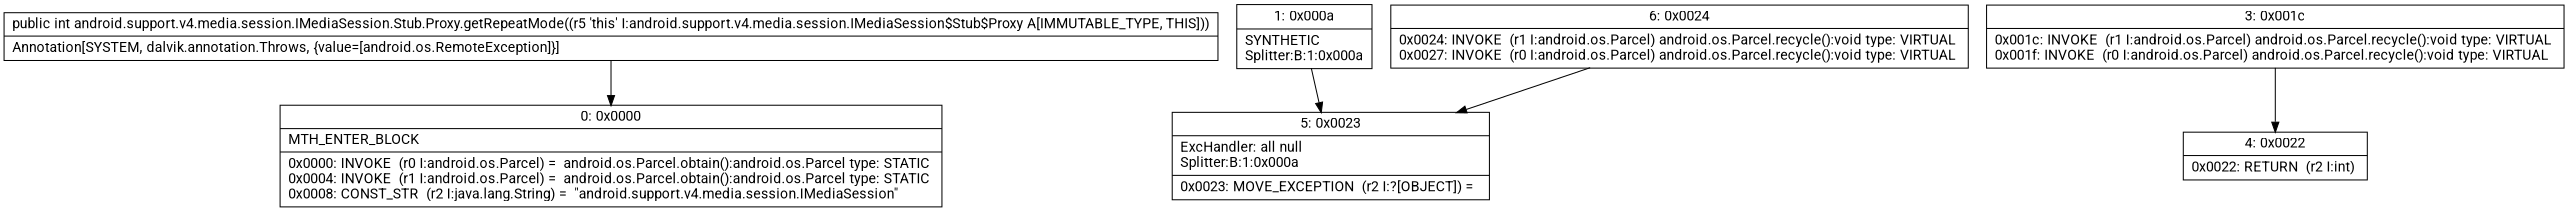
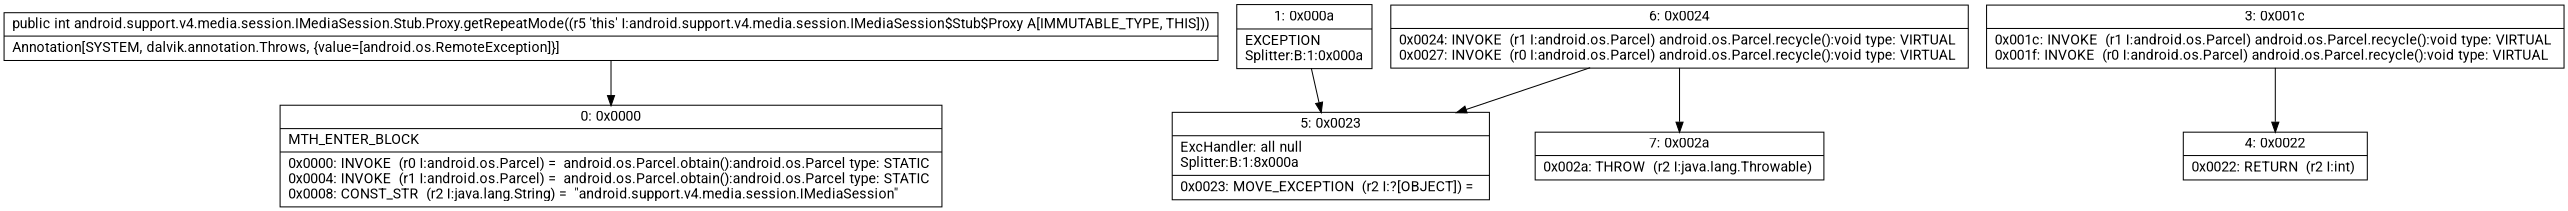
node "1: 0x000a": text "SYNTHETIC" -> "EXCEPTION"
node "7: 0x002a": added
node "5: 0x0023": text "Splitter:B:1:0x000a" -> "Splitter:B:1:8x000a"
